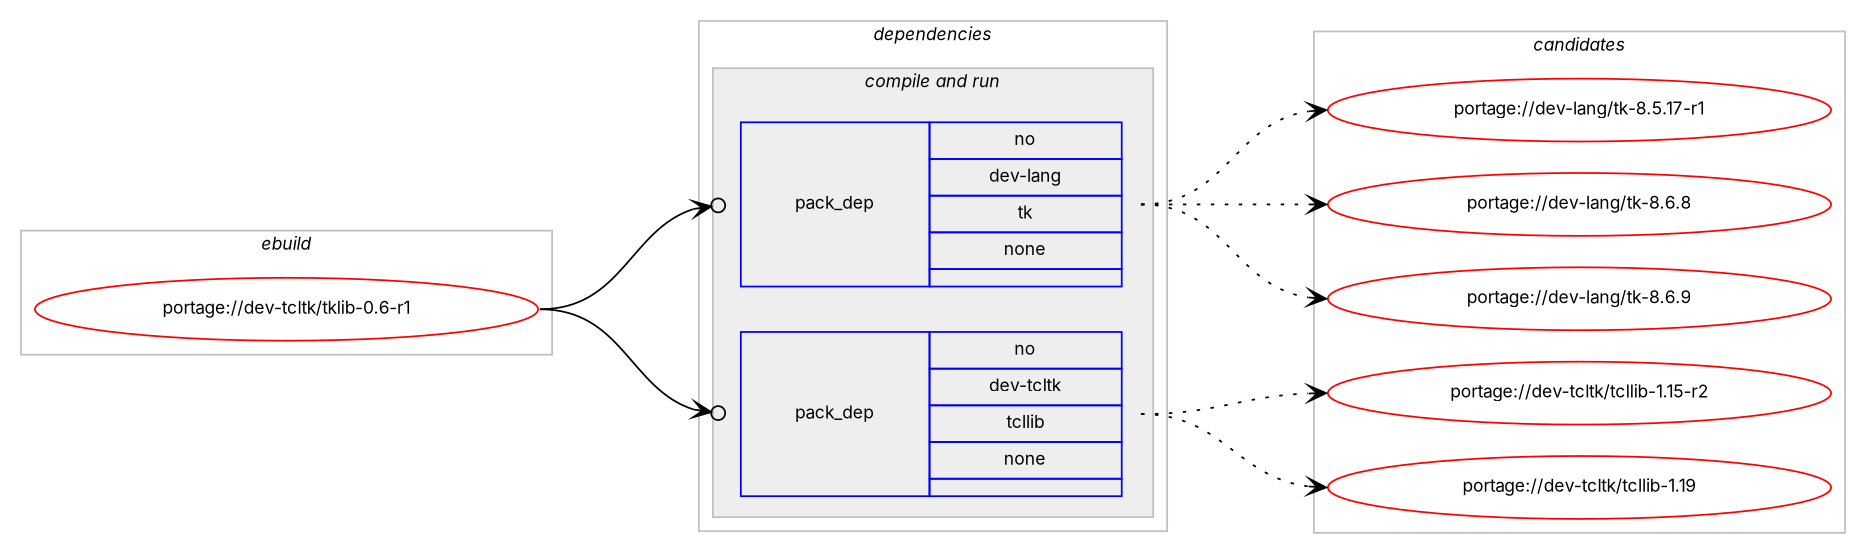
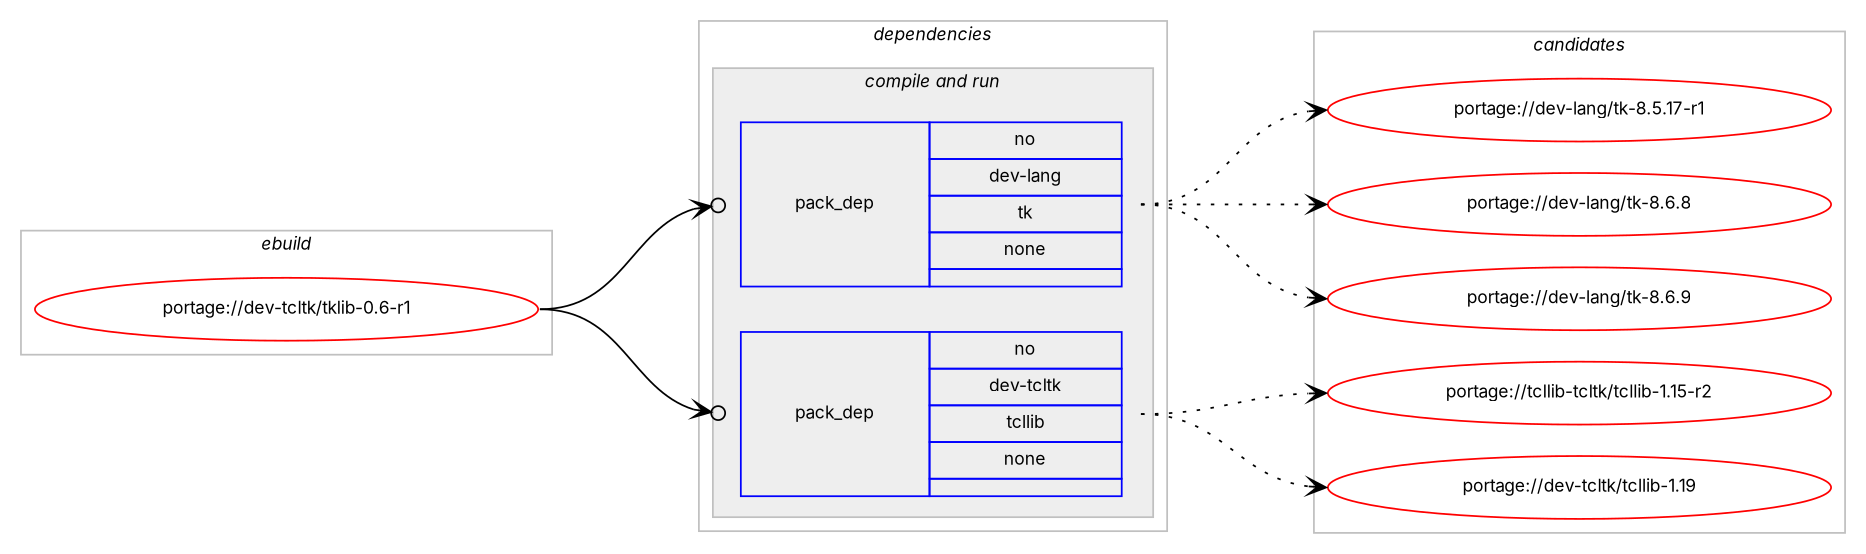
node "portage://dev-tcltk/tcllib-1.15-r2": label "portage://dev-tcltk/tcllib-1.15-r2" -> "portage://tcllib-tcltk/tcllib-1.15-r2"
